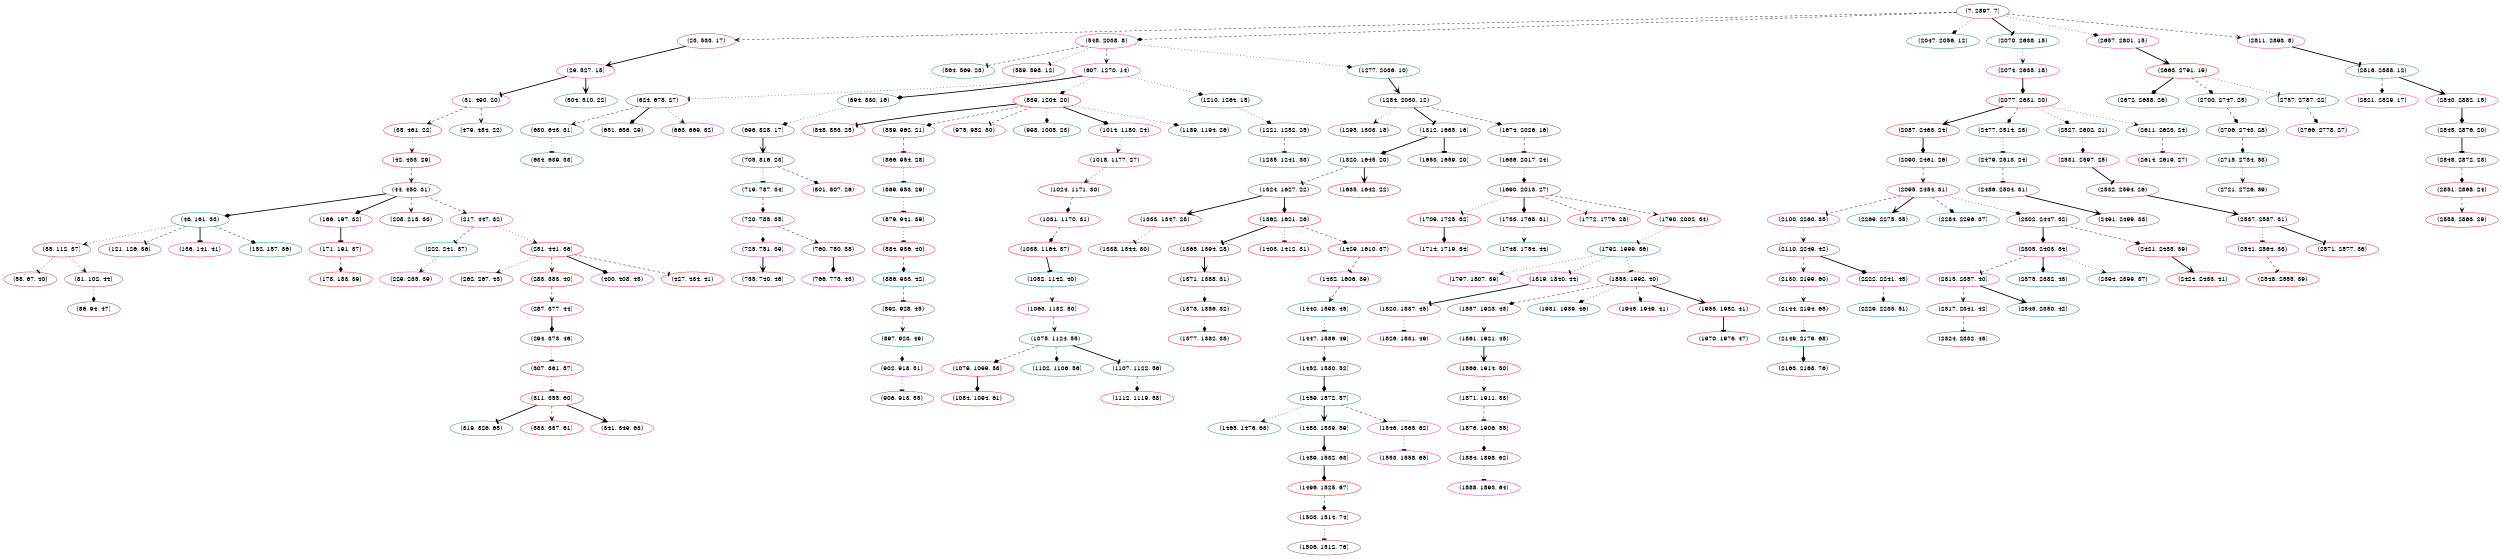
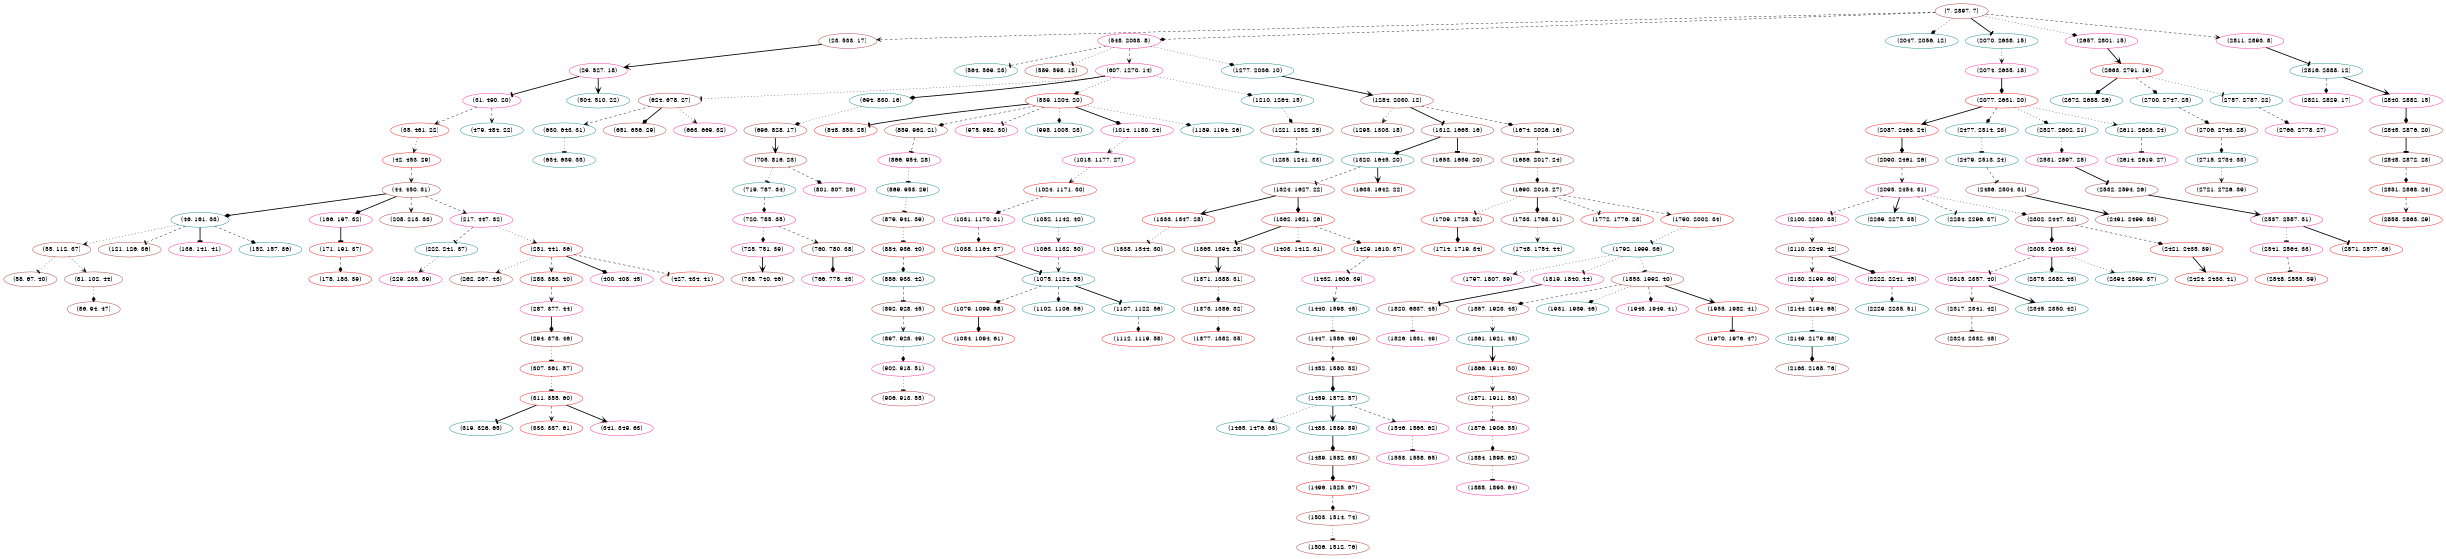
edge "(2095, 2454, 31)" -> "(2284, 2296, 37)": arrowhead diamond -> tee
edge "(1038, 1164, 37)" -> "(1052, 1142, 40)": now "(1038, 1164, 37)" -> "(1075, 1124, 55)"
node "(1820, 1837, 45)": label "(1820, 1837, 45)" -> "(1820, 6837, 45)"
